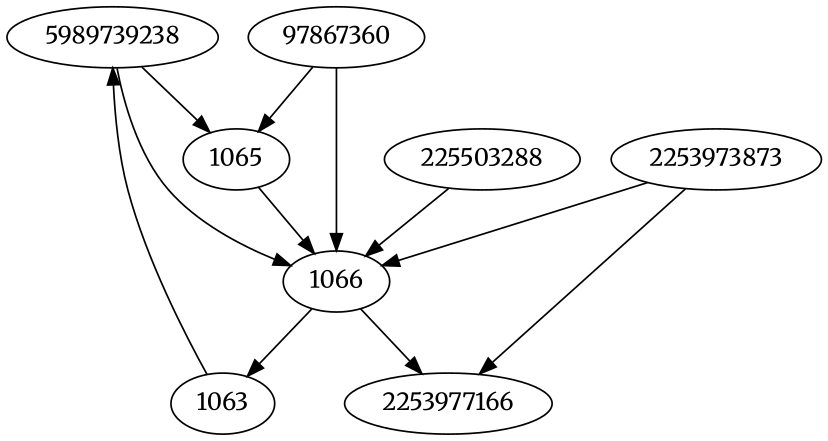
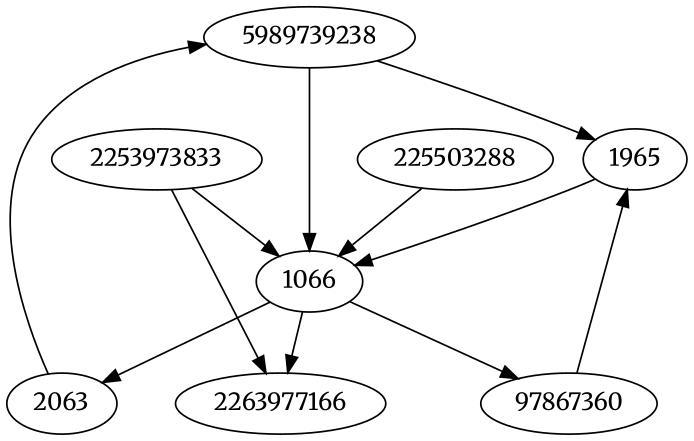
edge "97867360" -> "1066": reversed
node "1065": label "1065" -> "1965"
node "2253973873": label "2253973873" -> "2253973833"
node "1063": label "1063" -> "2063"
node "2253977166": label "2253977166" -> "2263977166"
